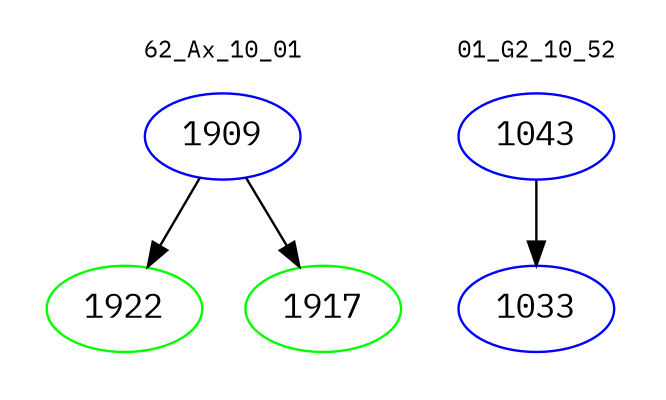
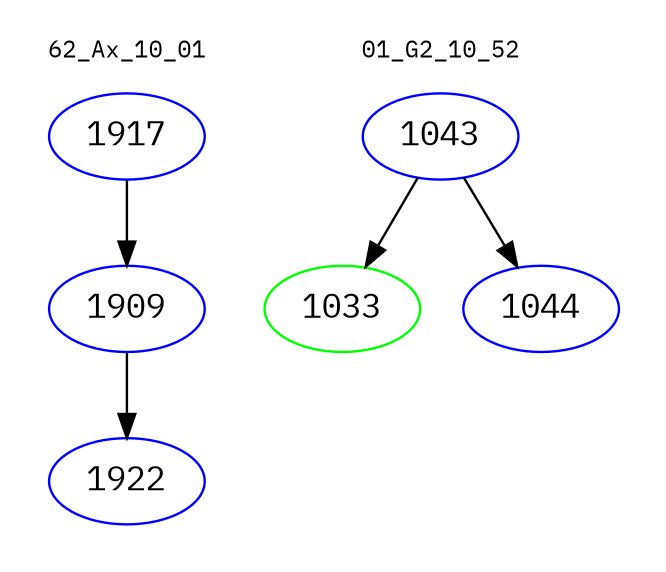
edge "1909" -> "1917": reversed
node "1922": color green -> blue
node "1917": color green -> blue
node "1033": color blue -> green
node "1044": added
